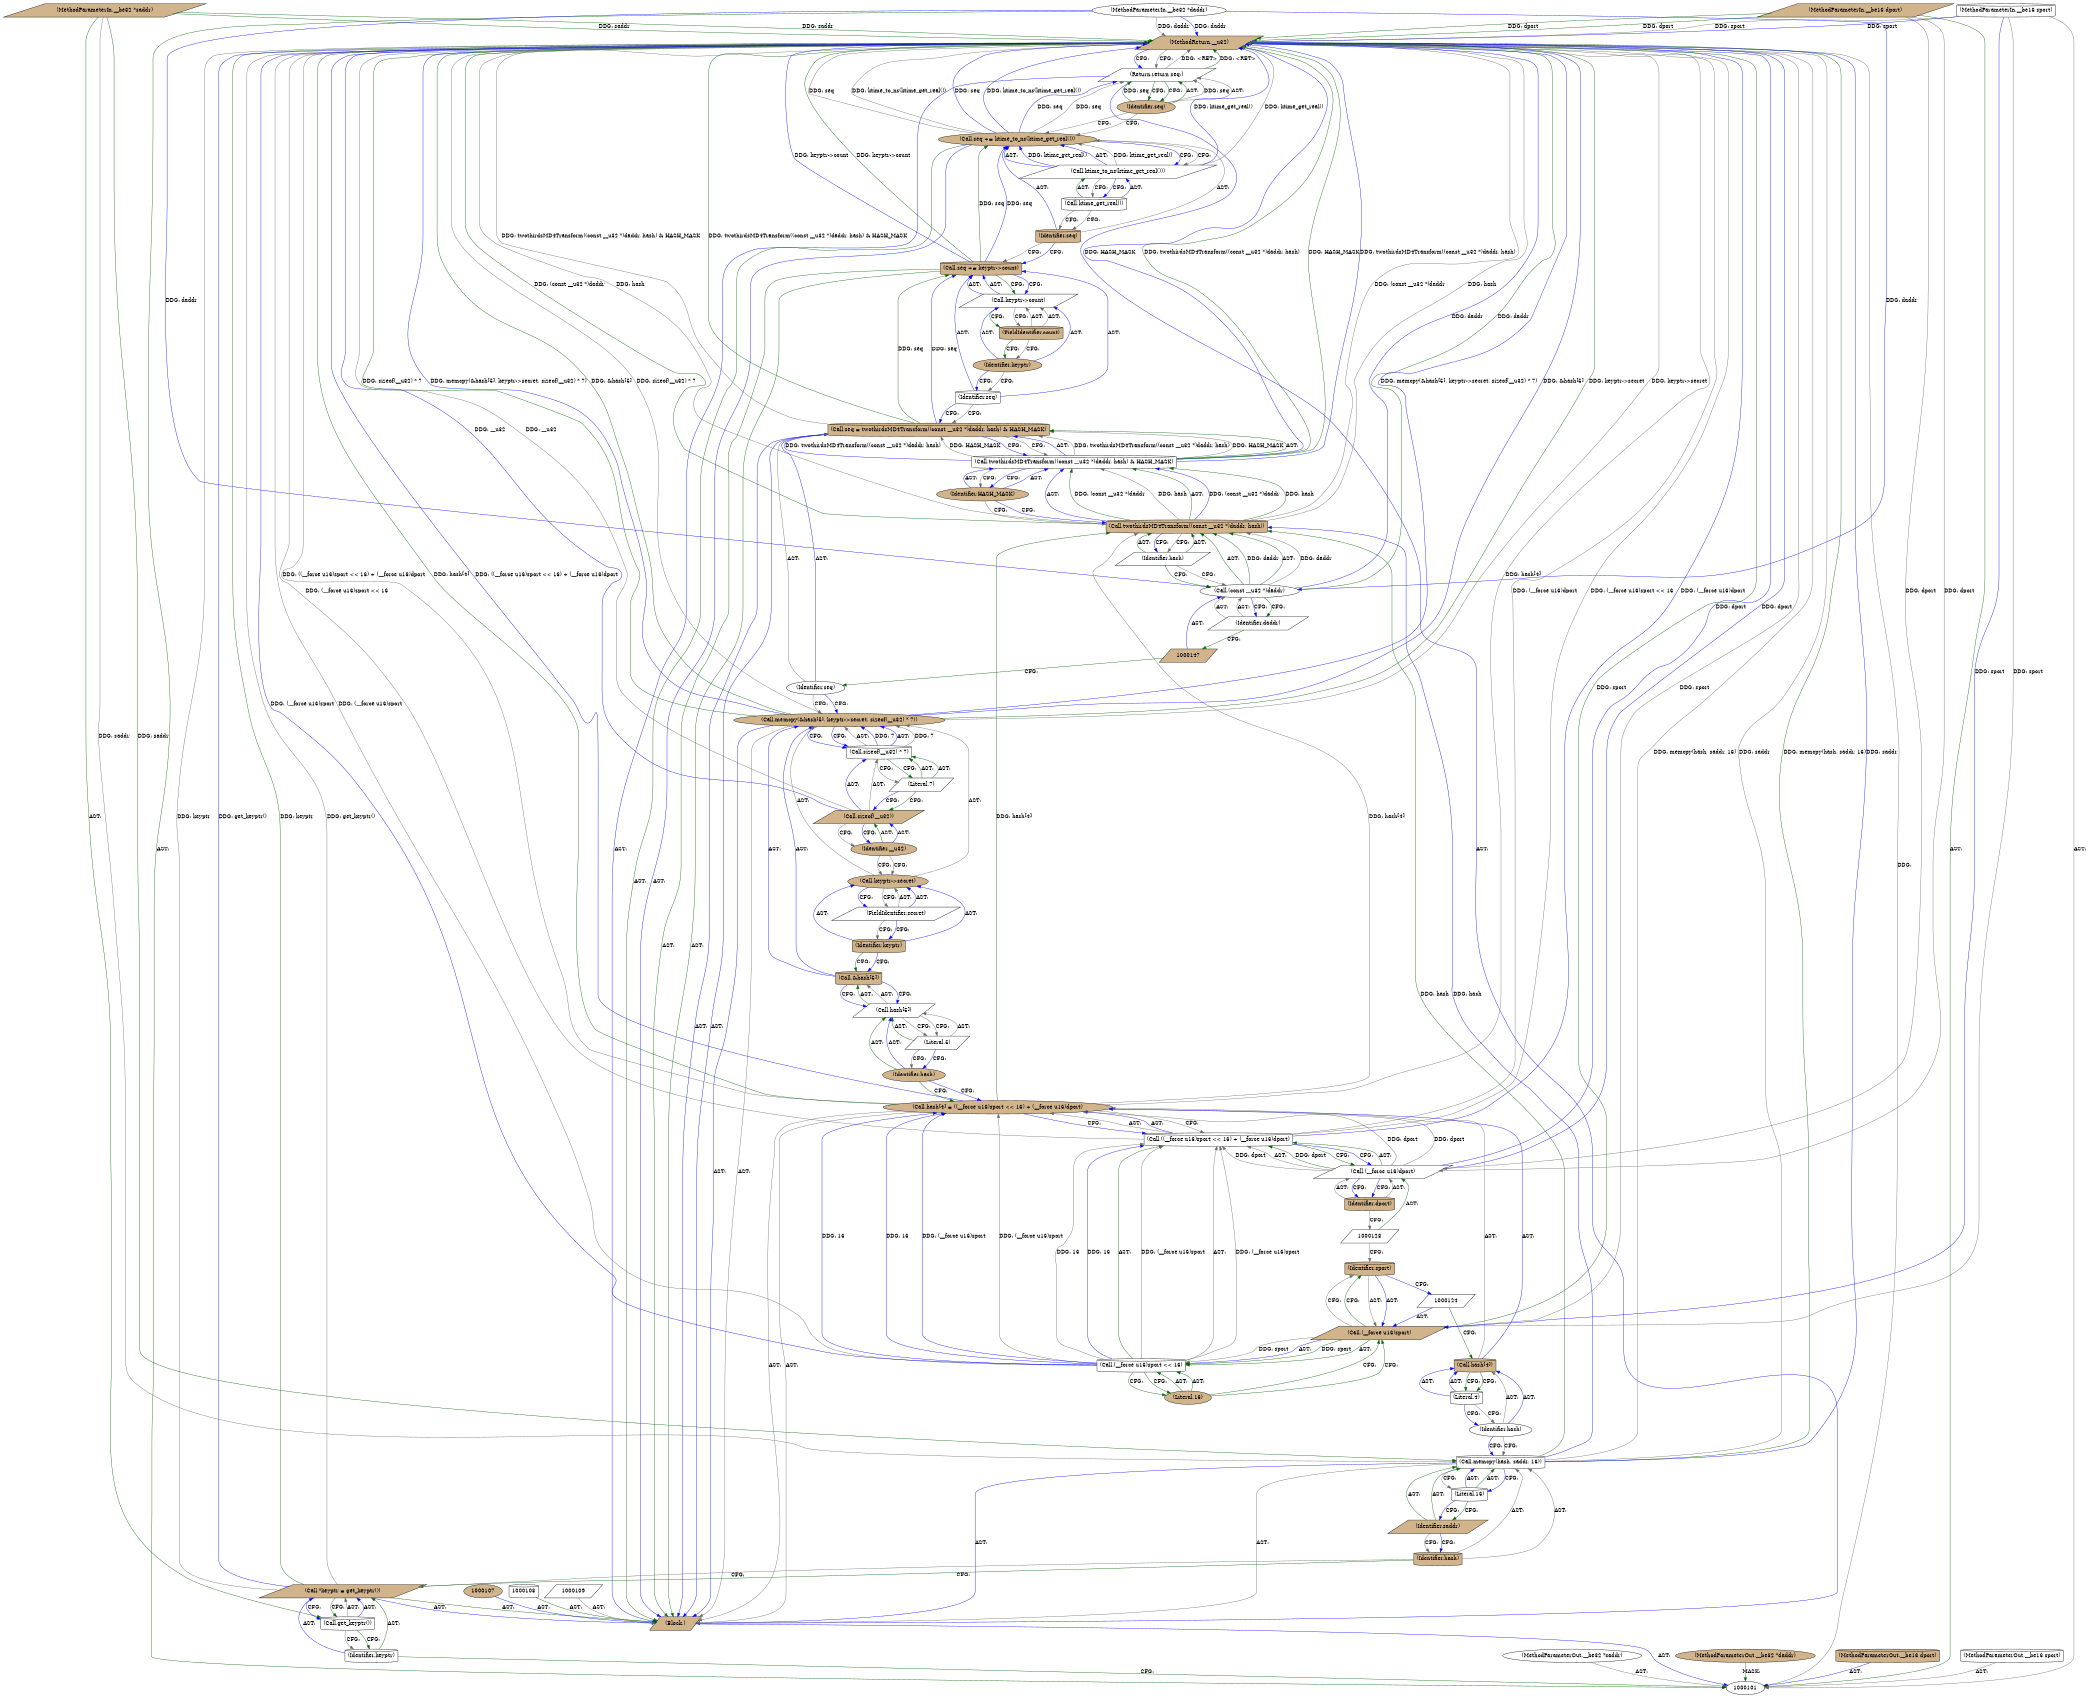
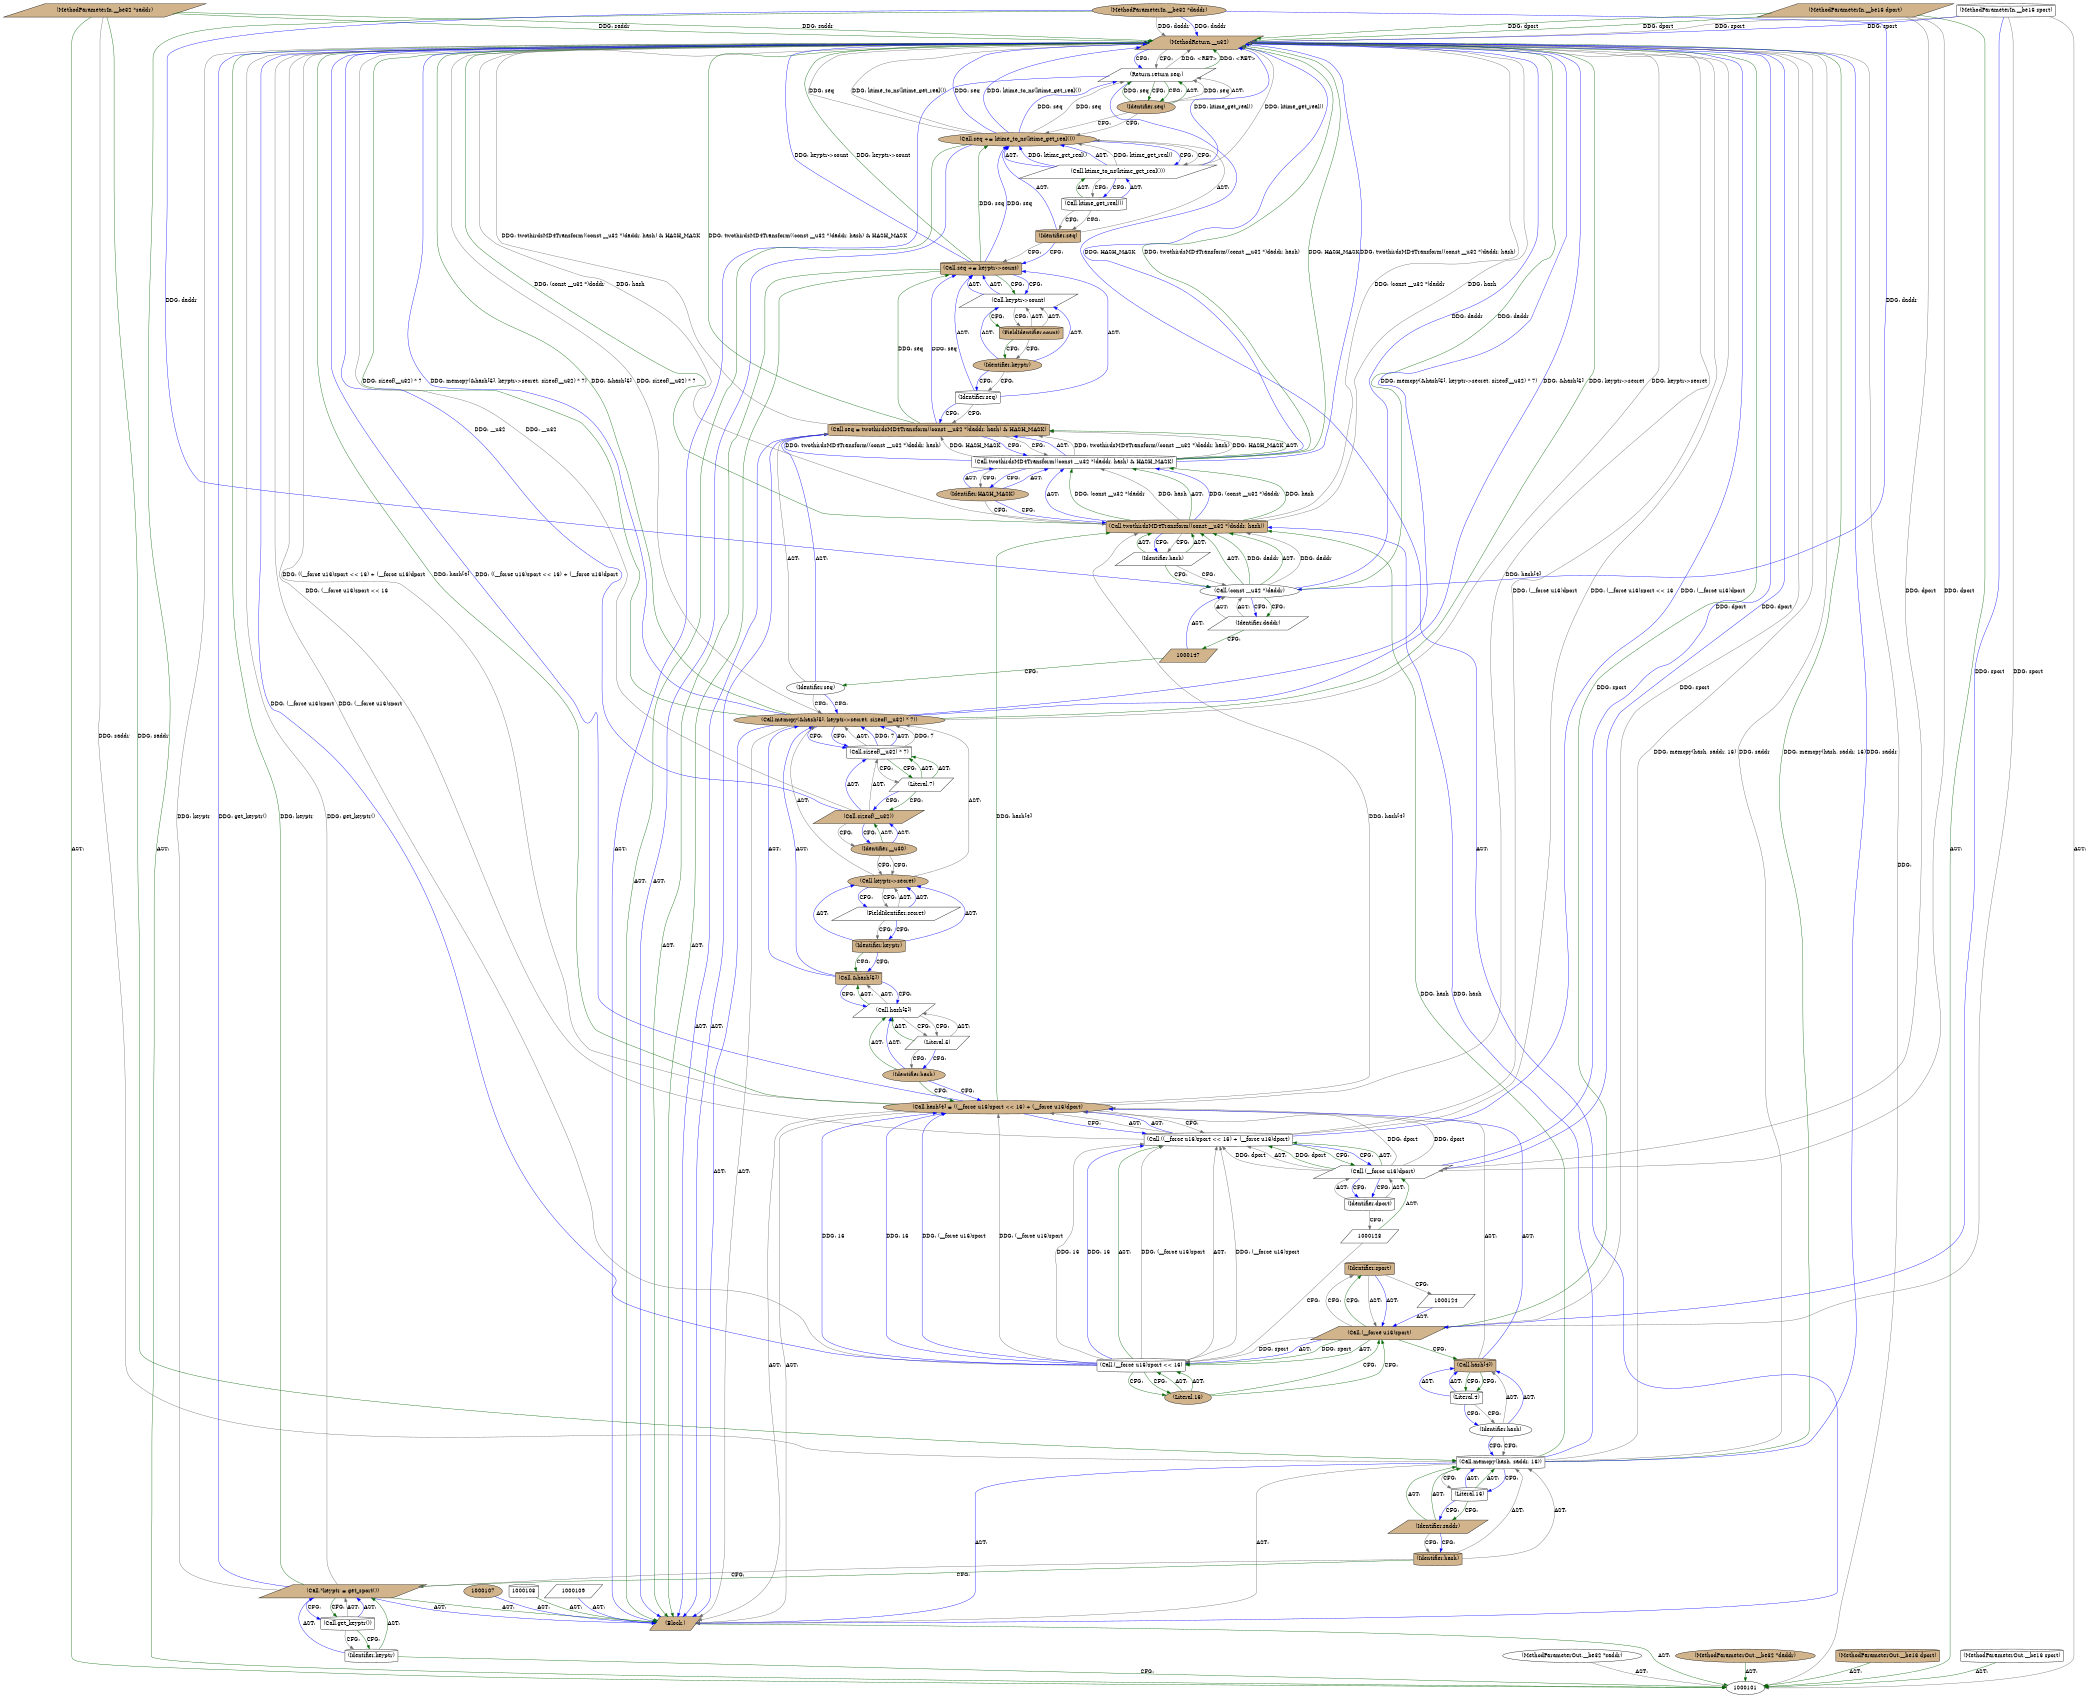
node "(MethodParameterIn,__be32 *daddr)": fillcolor white -> tan
node "(Identifier,__u32)": label "(Identifier,__u32)" -> "(Identifier,__u30)"
edge "(MethodParameterIn,__be32 *saddr)" -> "(Call,get_keyptr())": now "(MethodParameterIn,__be32 *saddr)" -> "1000101"
node "(Identifier,dport)": fillcolor tan -> white
edge "1000128" -> "(Identifier,sport)": now "1000128" -> "(Call,(__force u16)sport << 16)"
edge "(Identifier,sport)" -> "1000124": color blue -> gray40
edge "1000124" -> "(Call,hash[4])": now "(Call,(__force u16)sport)" -> "(Call,hash[4])"
node "(Call,*keyptr = get_keyptr())": label "(Call,*keyptr = get_keyptr())" -> "(Call,*keyptr = get_sport())"
edge "1000109" -> "(Block,)": color gray40 -> blue
edge "(Block,)" -> "1000101": color blue -> darkgreen
edge "(MethodParameterOut,__be32 *daddr)" -> "1000101": label "MASK: " -> "AST: "
edge "(MethodParameterOut,__be16 dport)" -> "1000101": color blue -> darkgreen
edge "(MethodParameterOut,__be16 sport)" -> "1000101": color gray40 -> darkgreen
